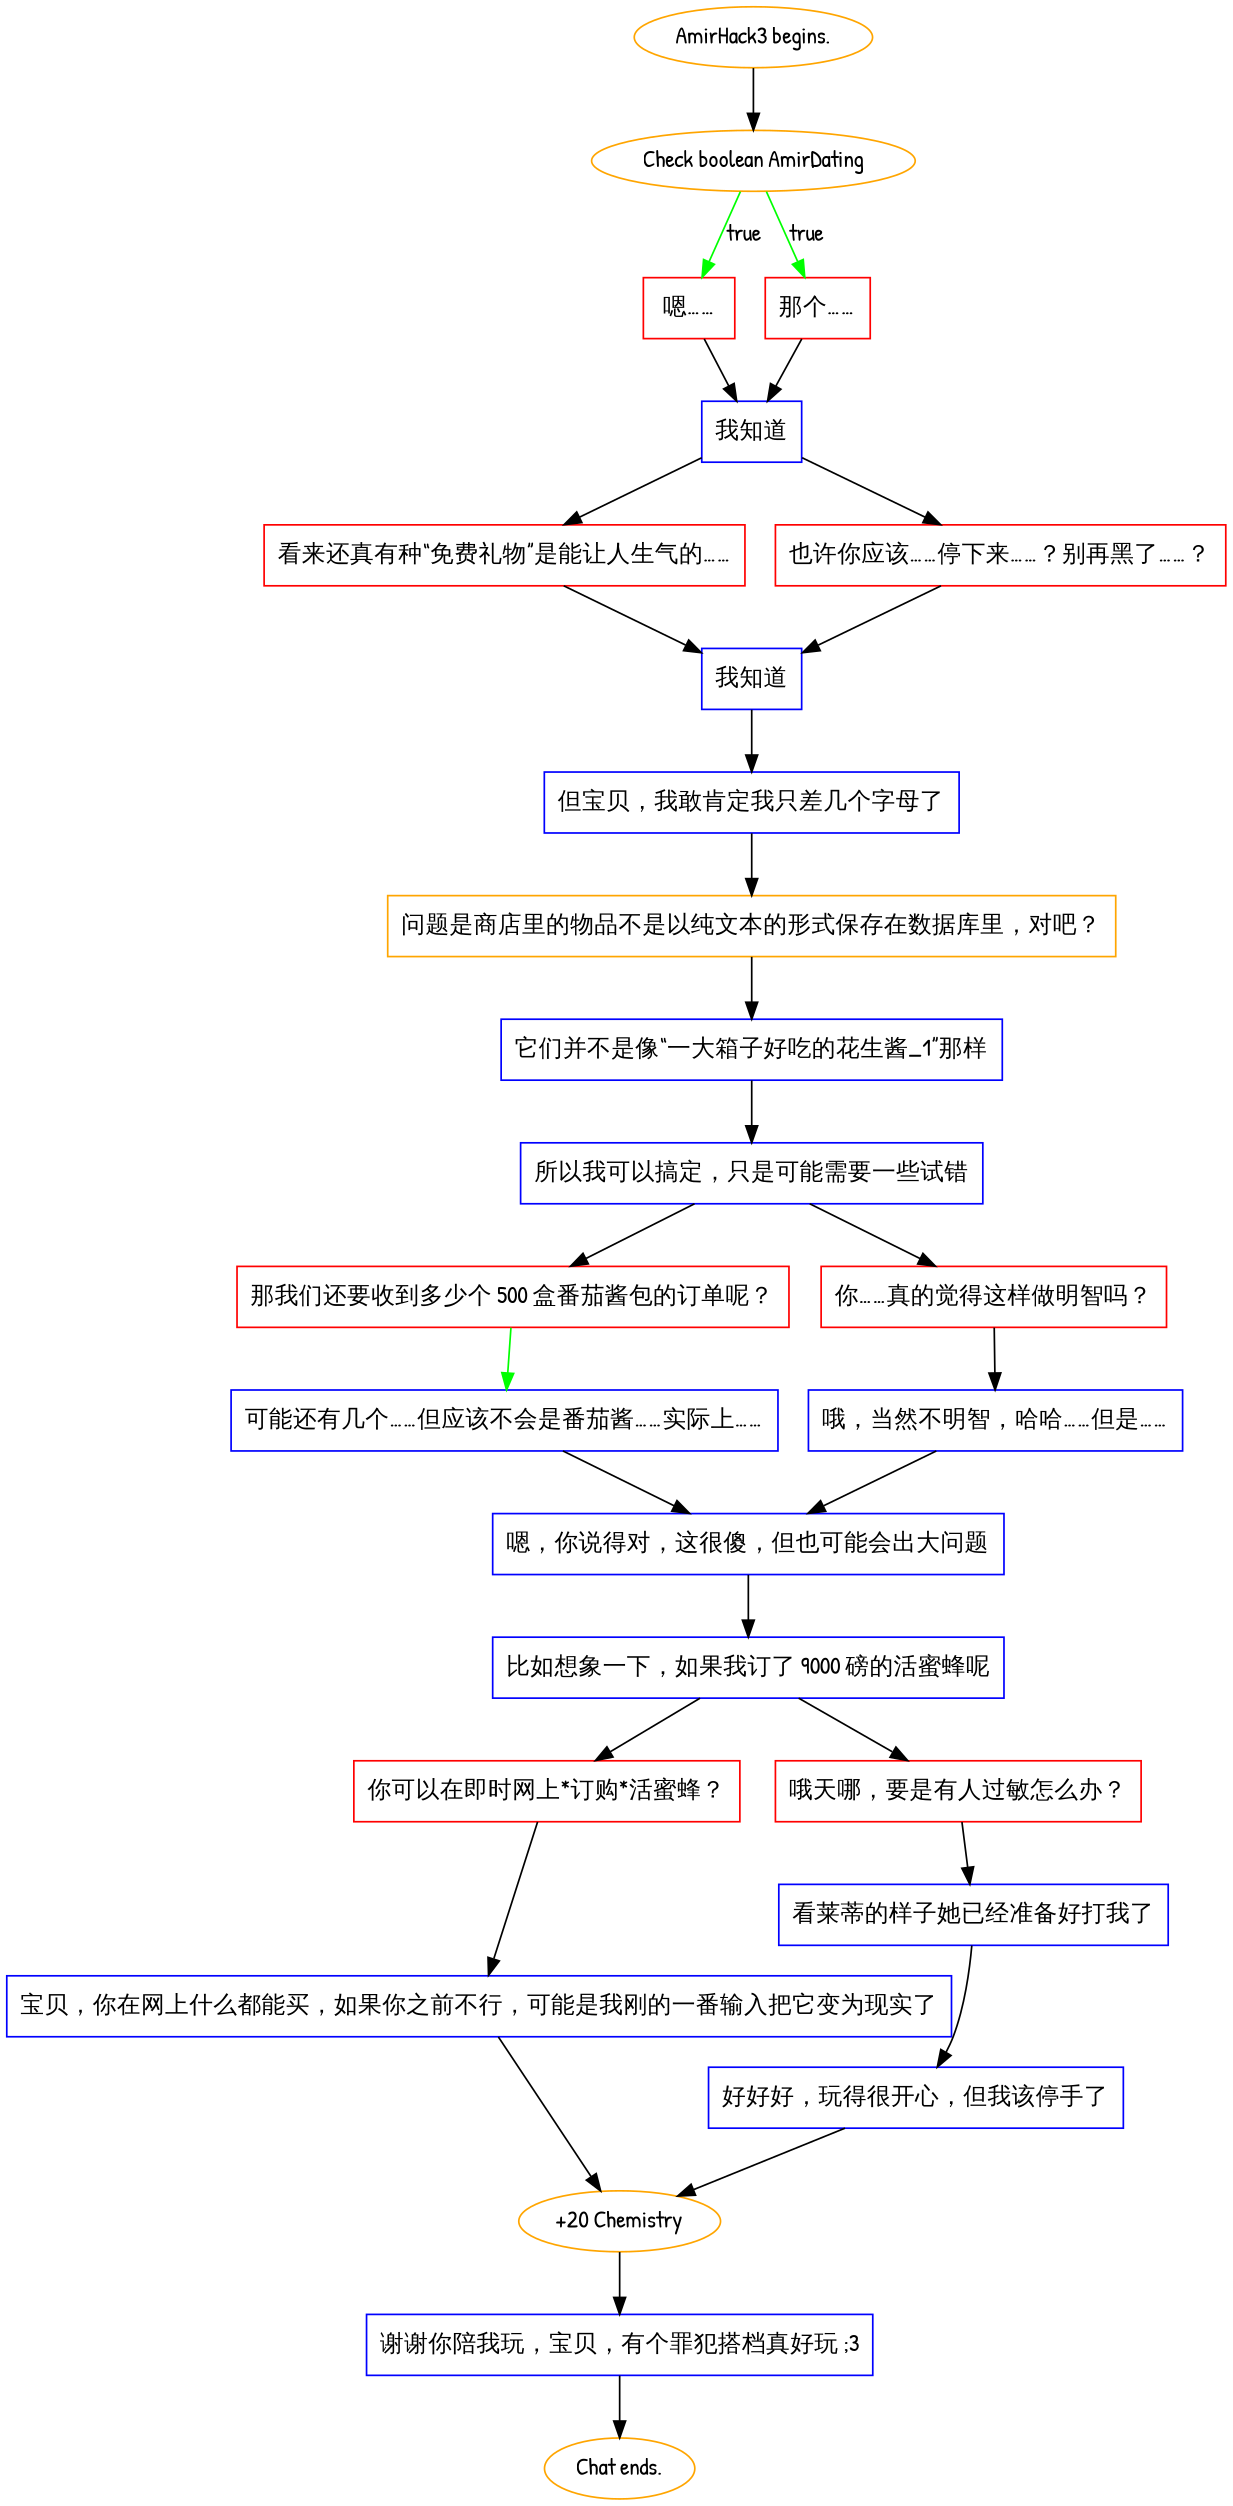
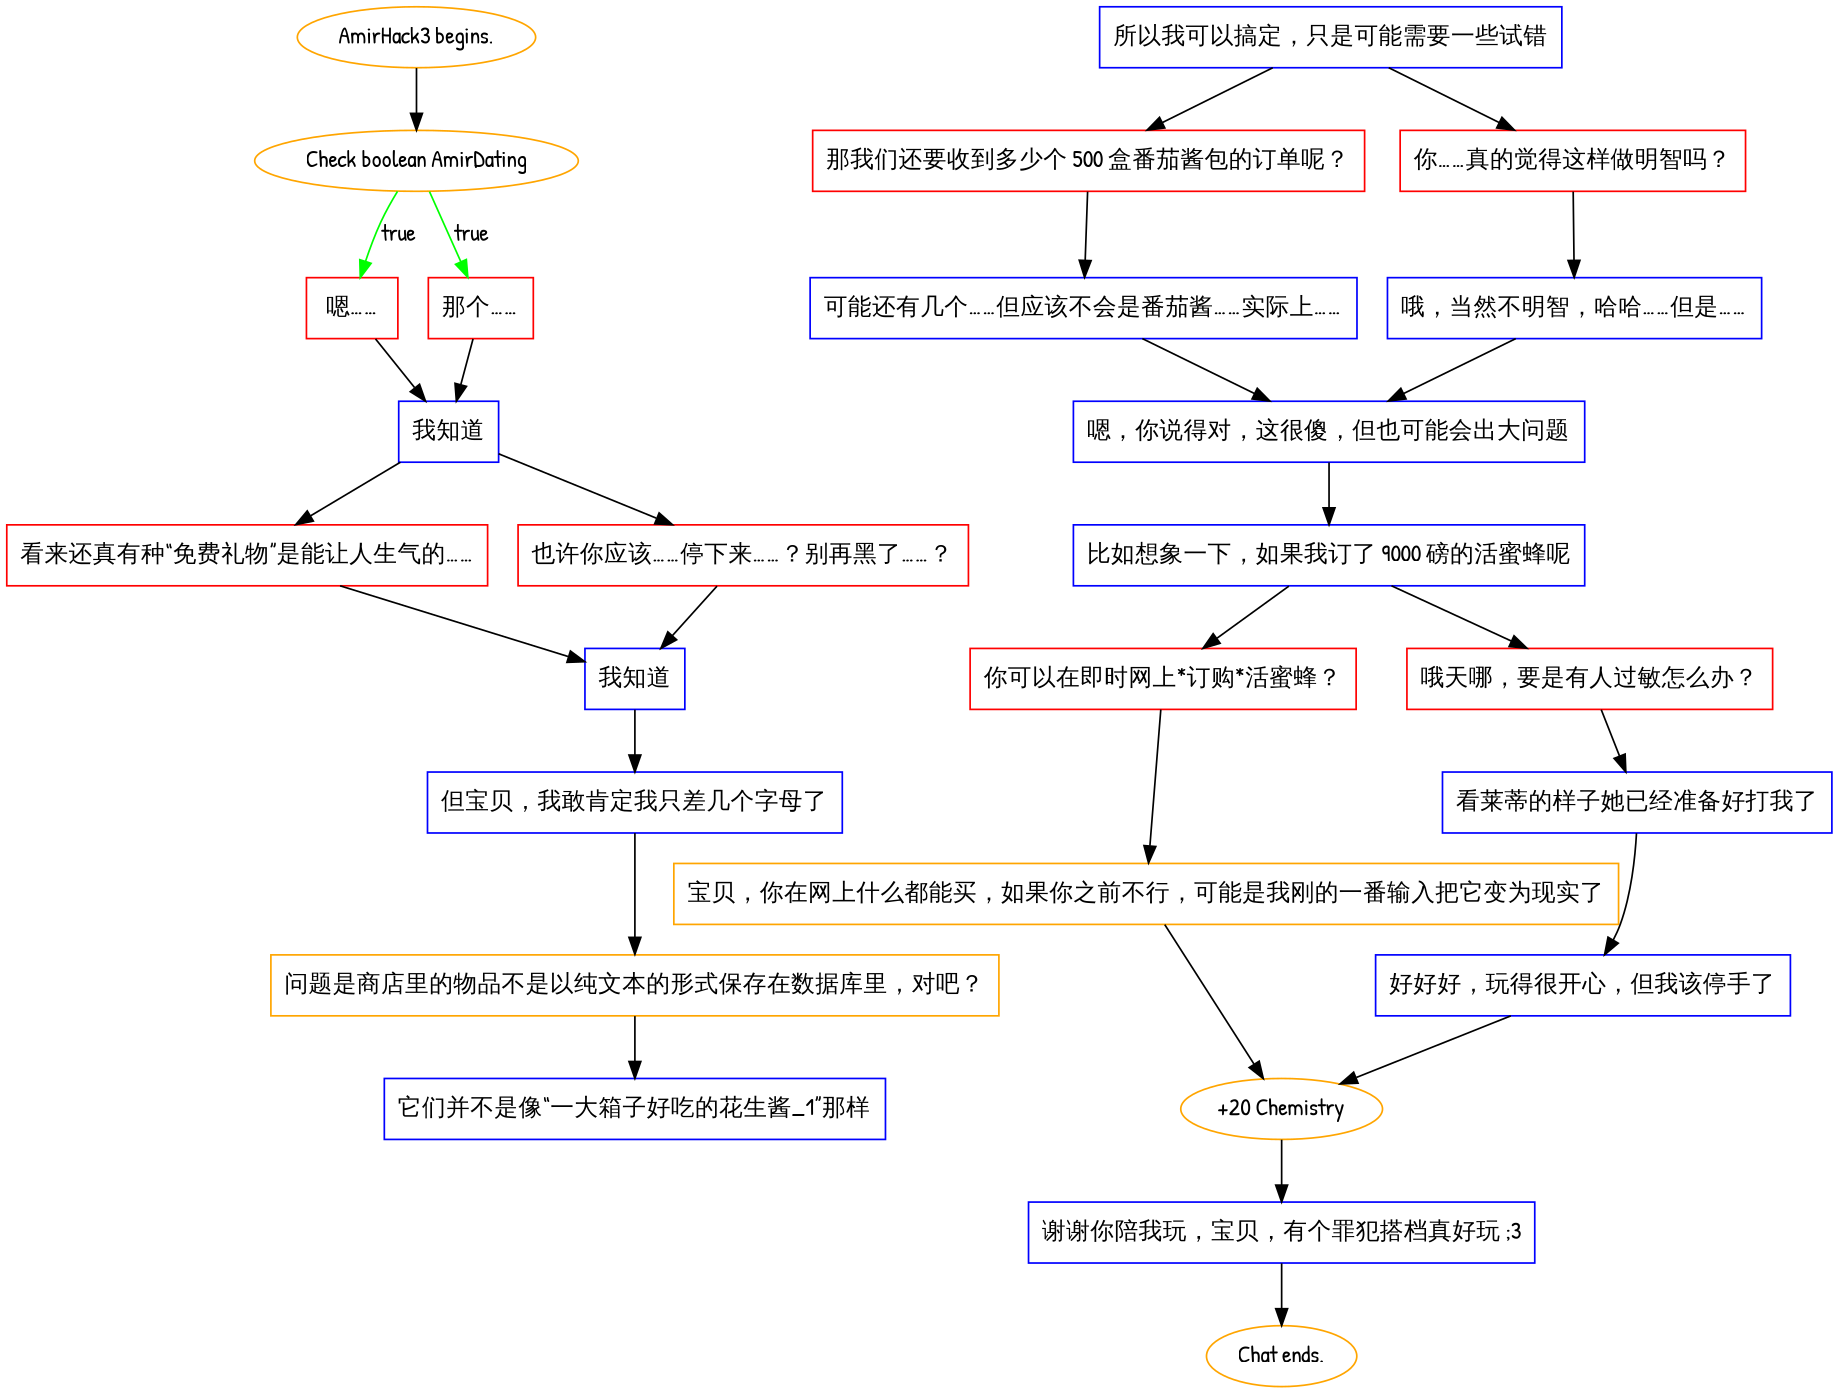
edge "它们并不是像“一大箱子好吃的花生酱_1”那样" -> "所以我可以搞定，只是可能需要一些试错": removed
edge "那我们还要收到多少个 500 盒番茄酱包的订单呢？" -> "可能还有几个……但应该不会是番茄酱……实际上……": color green -> black
node "宝贝，你在网上什么都能买，如果你之前不行，可能是我刚的一番输入把它变为现实了": color blue -> orange
